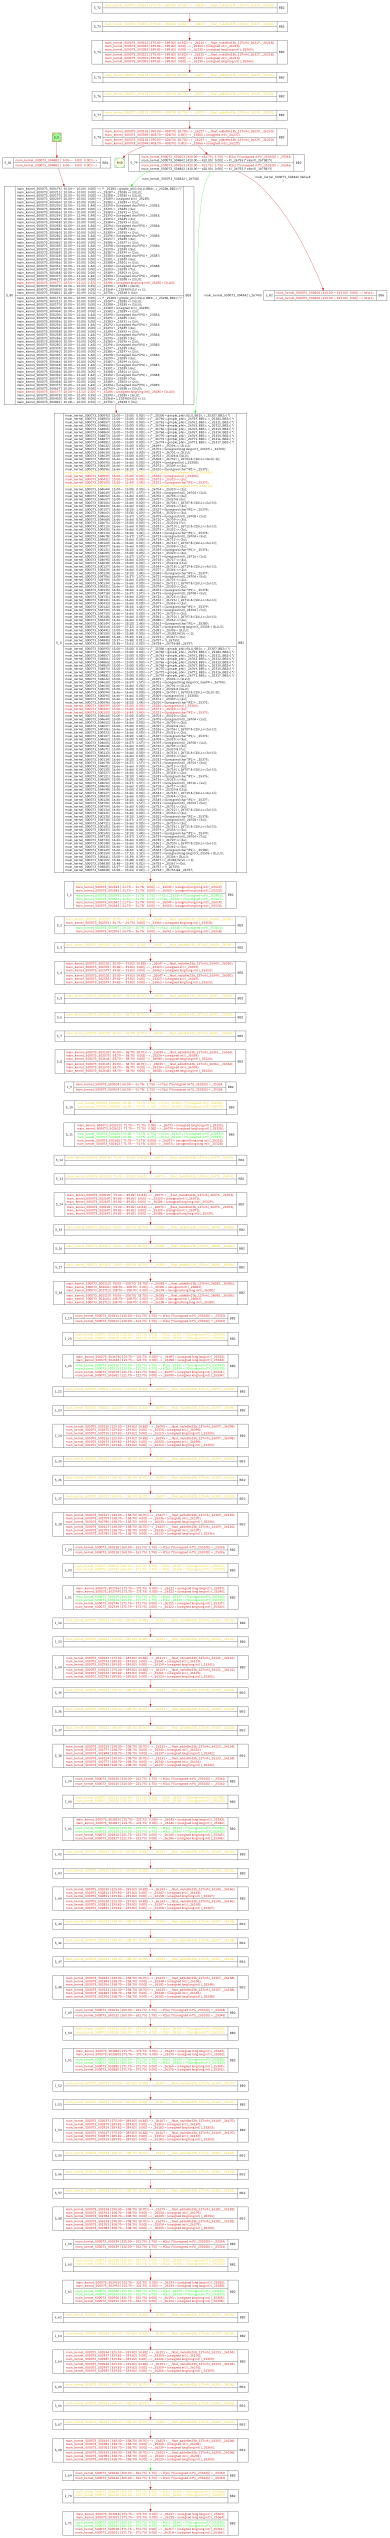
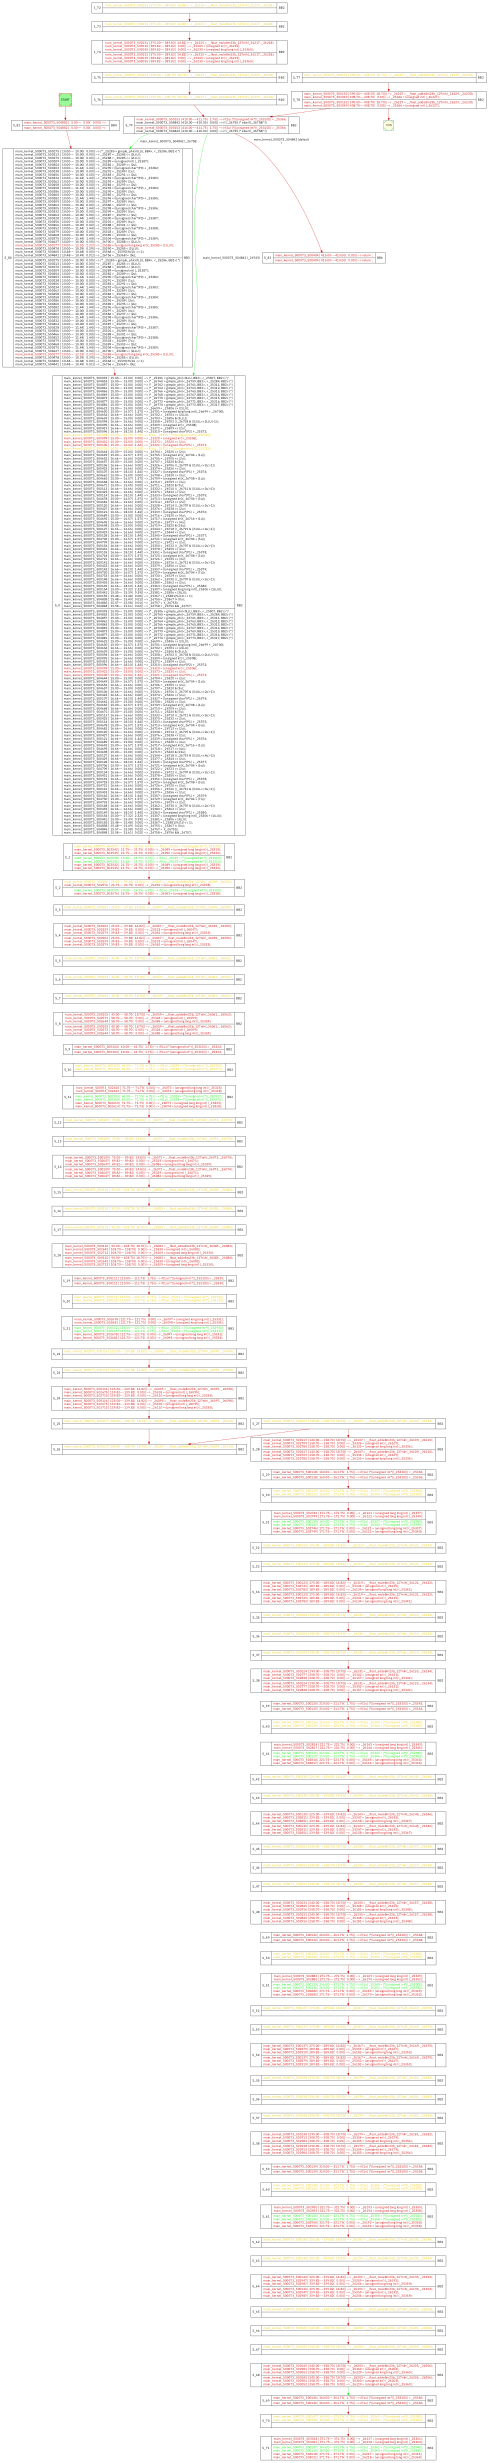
edge "S_76" -> "S_77": now "S_76" -> "S_79"
node "LLU": label "LLU" -> "START"
edge "S_26" -> "S_27": reversed
